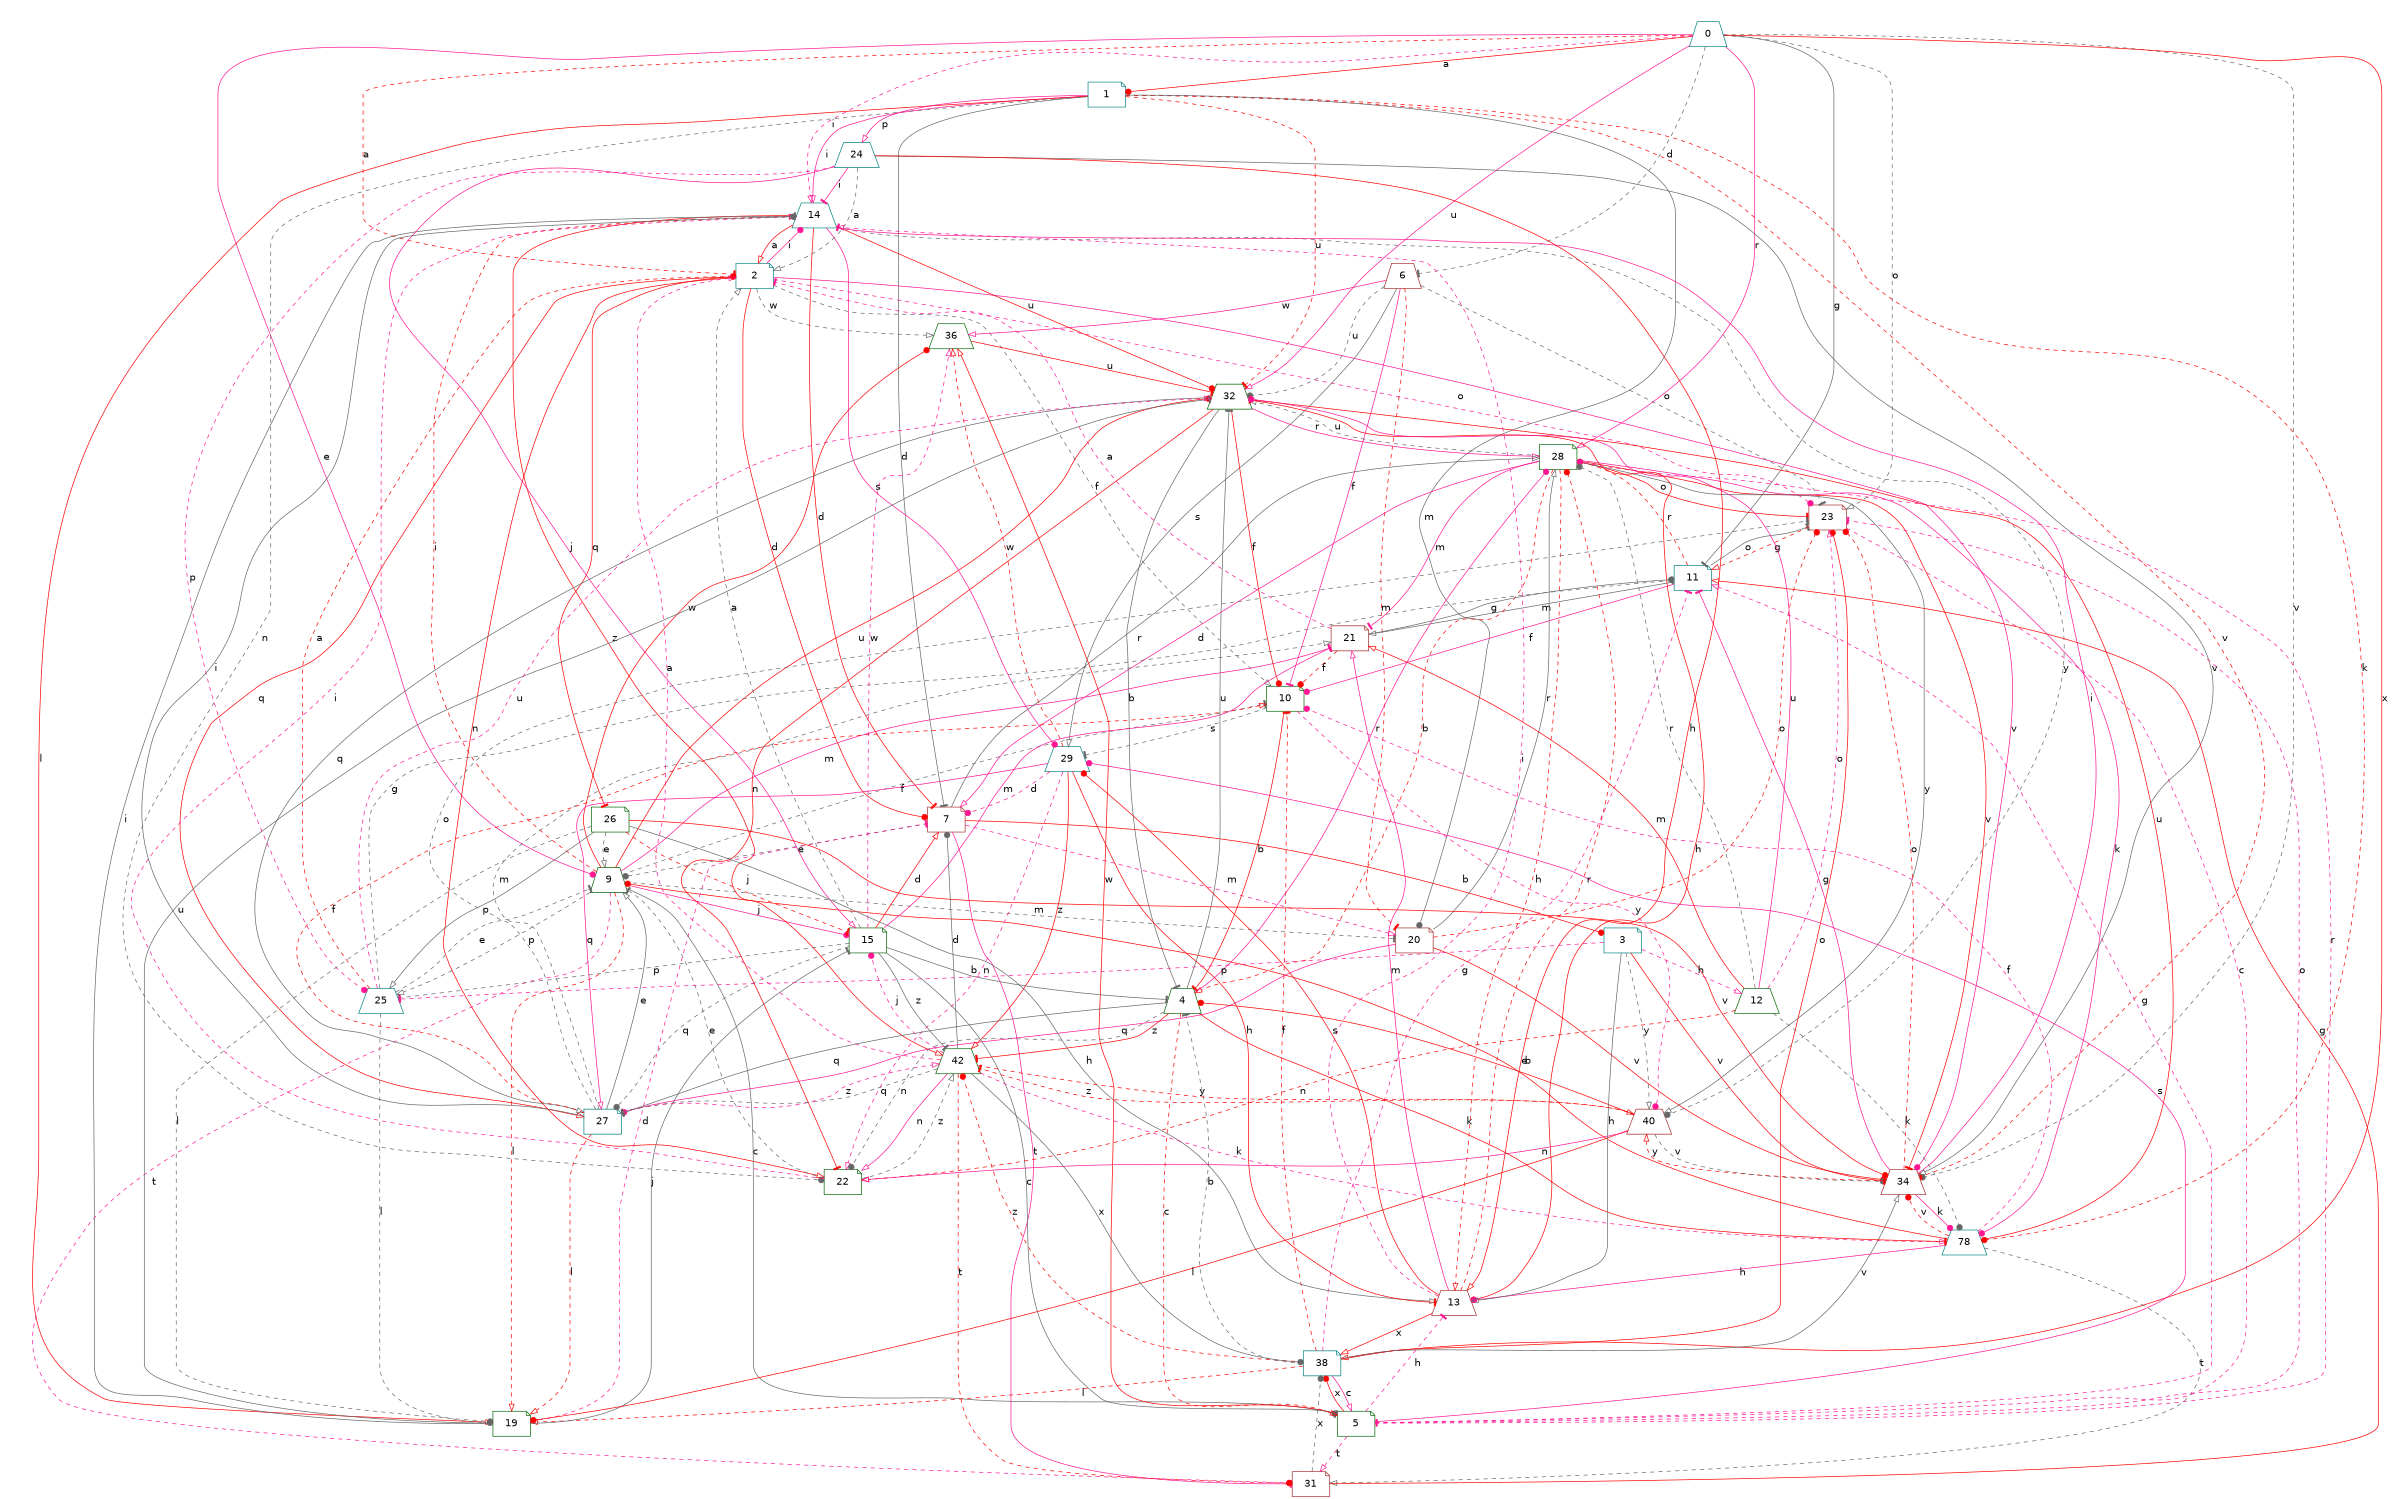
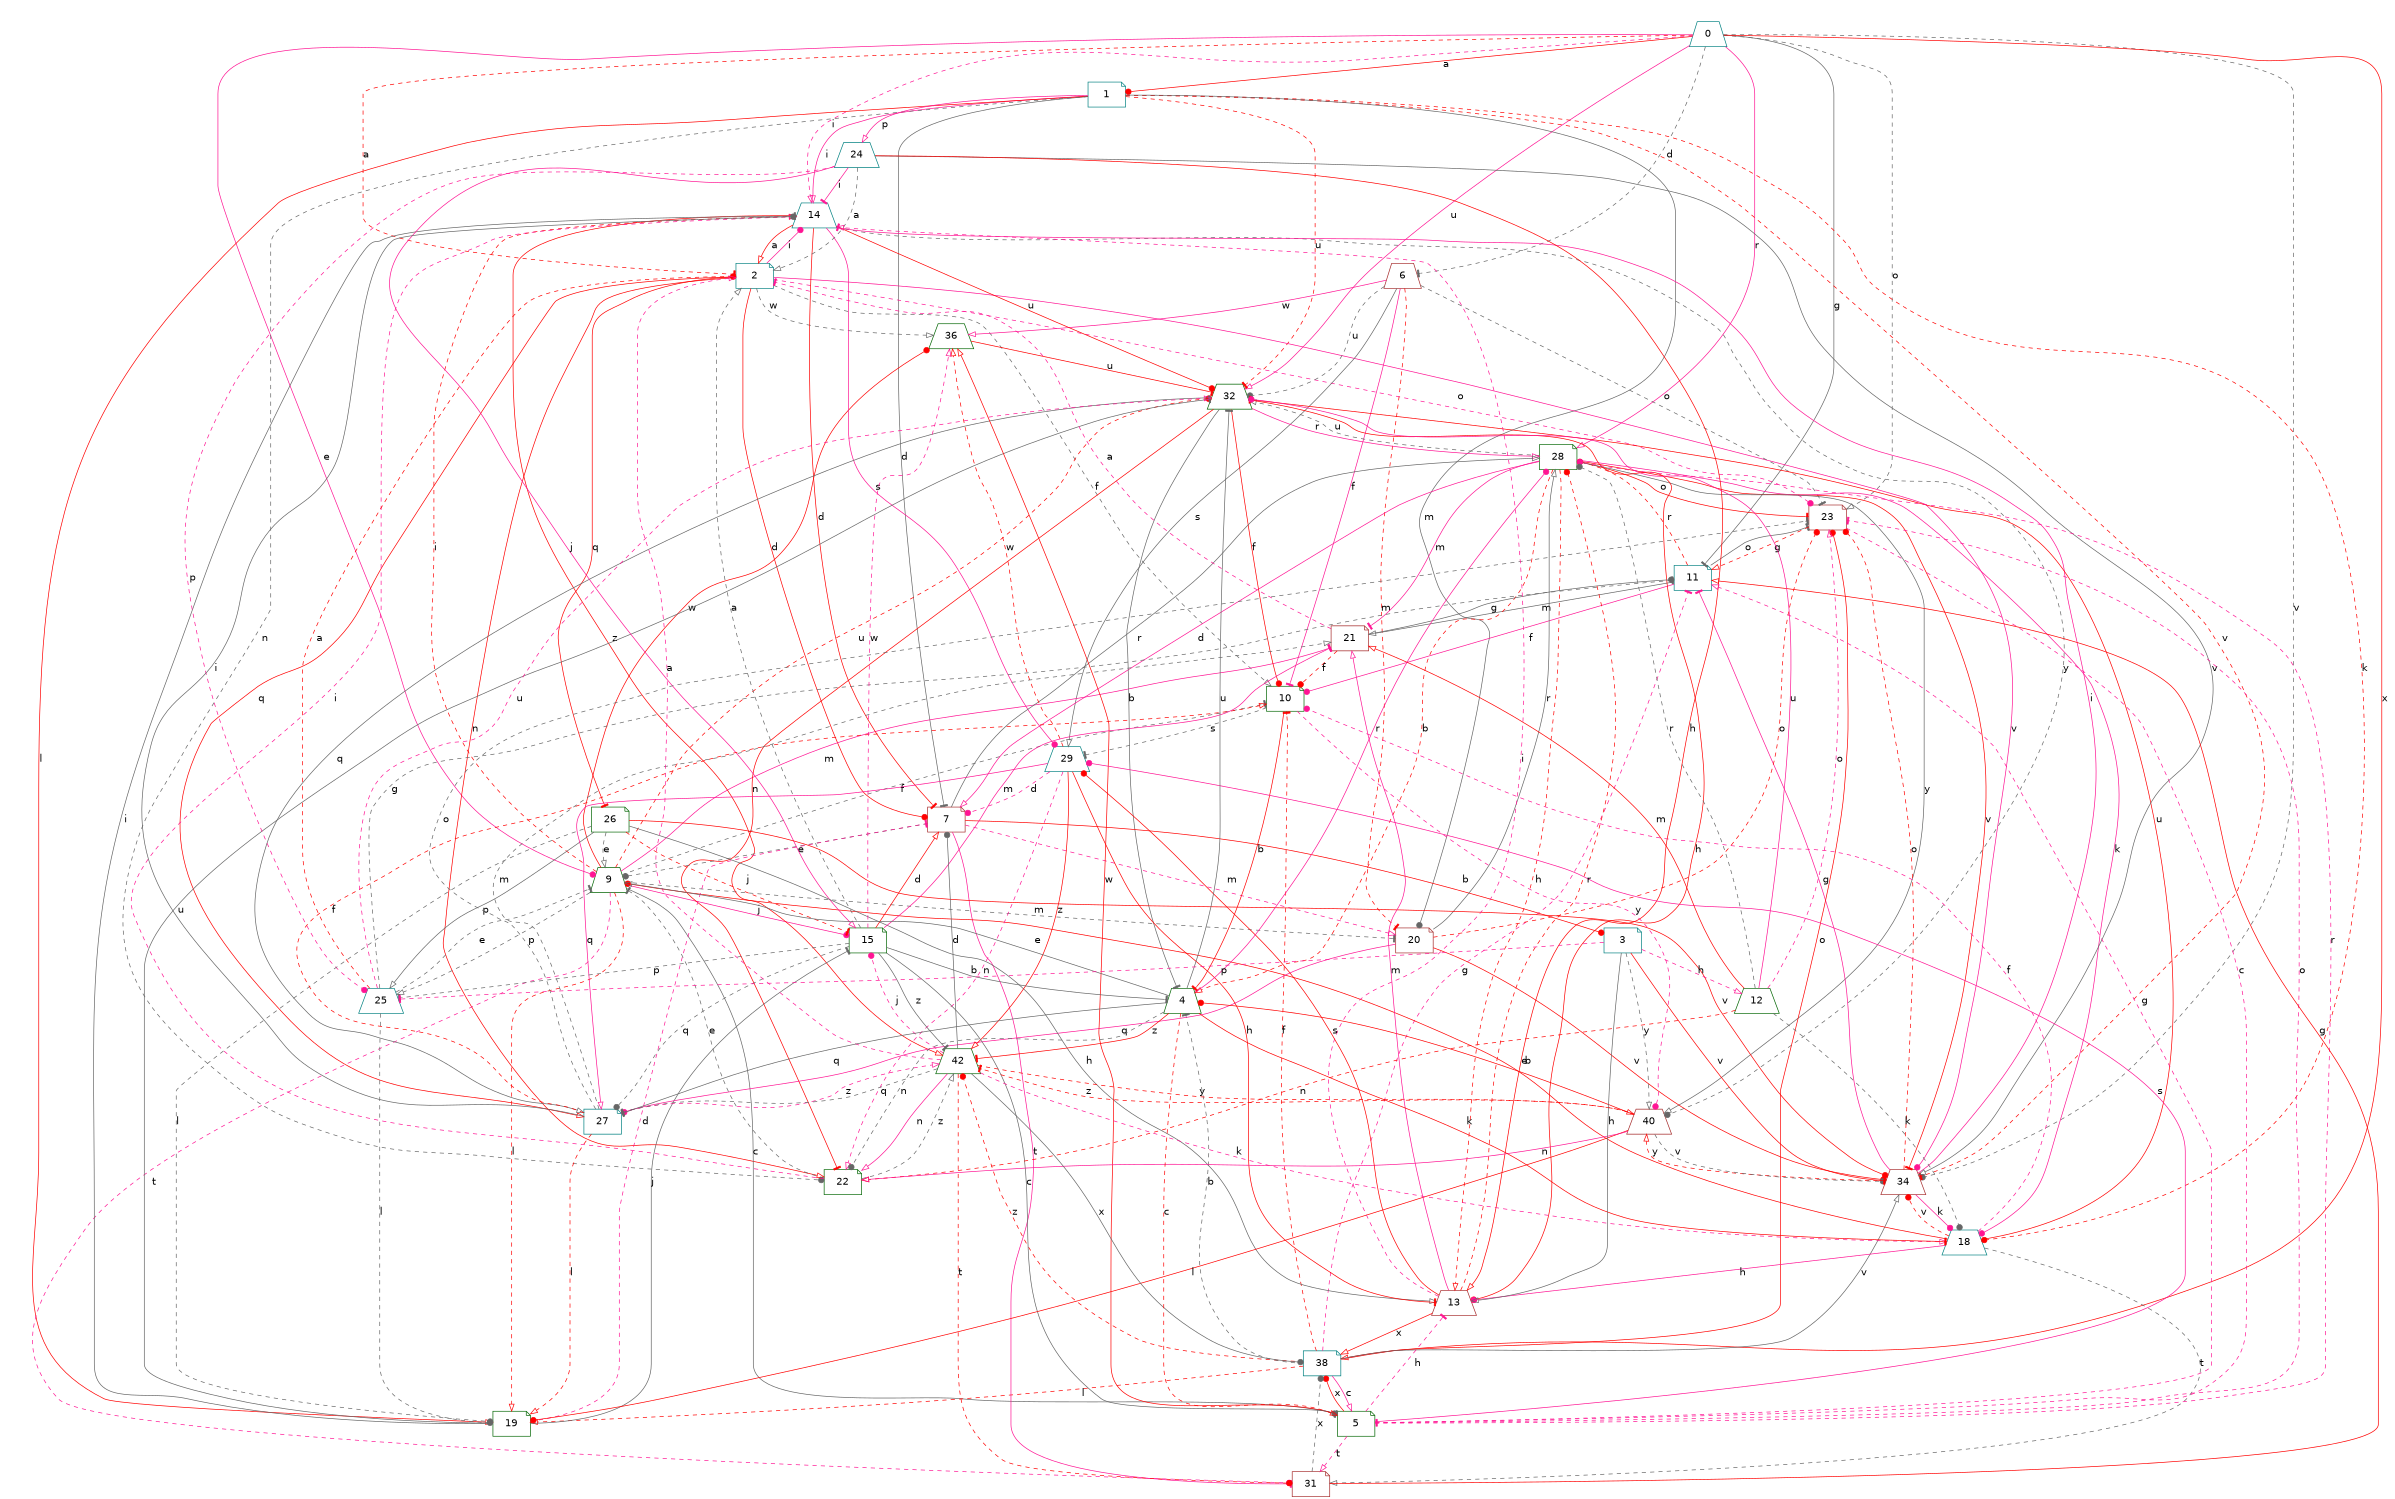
edge "9" -> "32": style solid -> dashed
edge "27" -> "9": now "4" -> "9"
node "78": label "78" -> "18"
